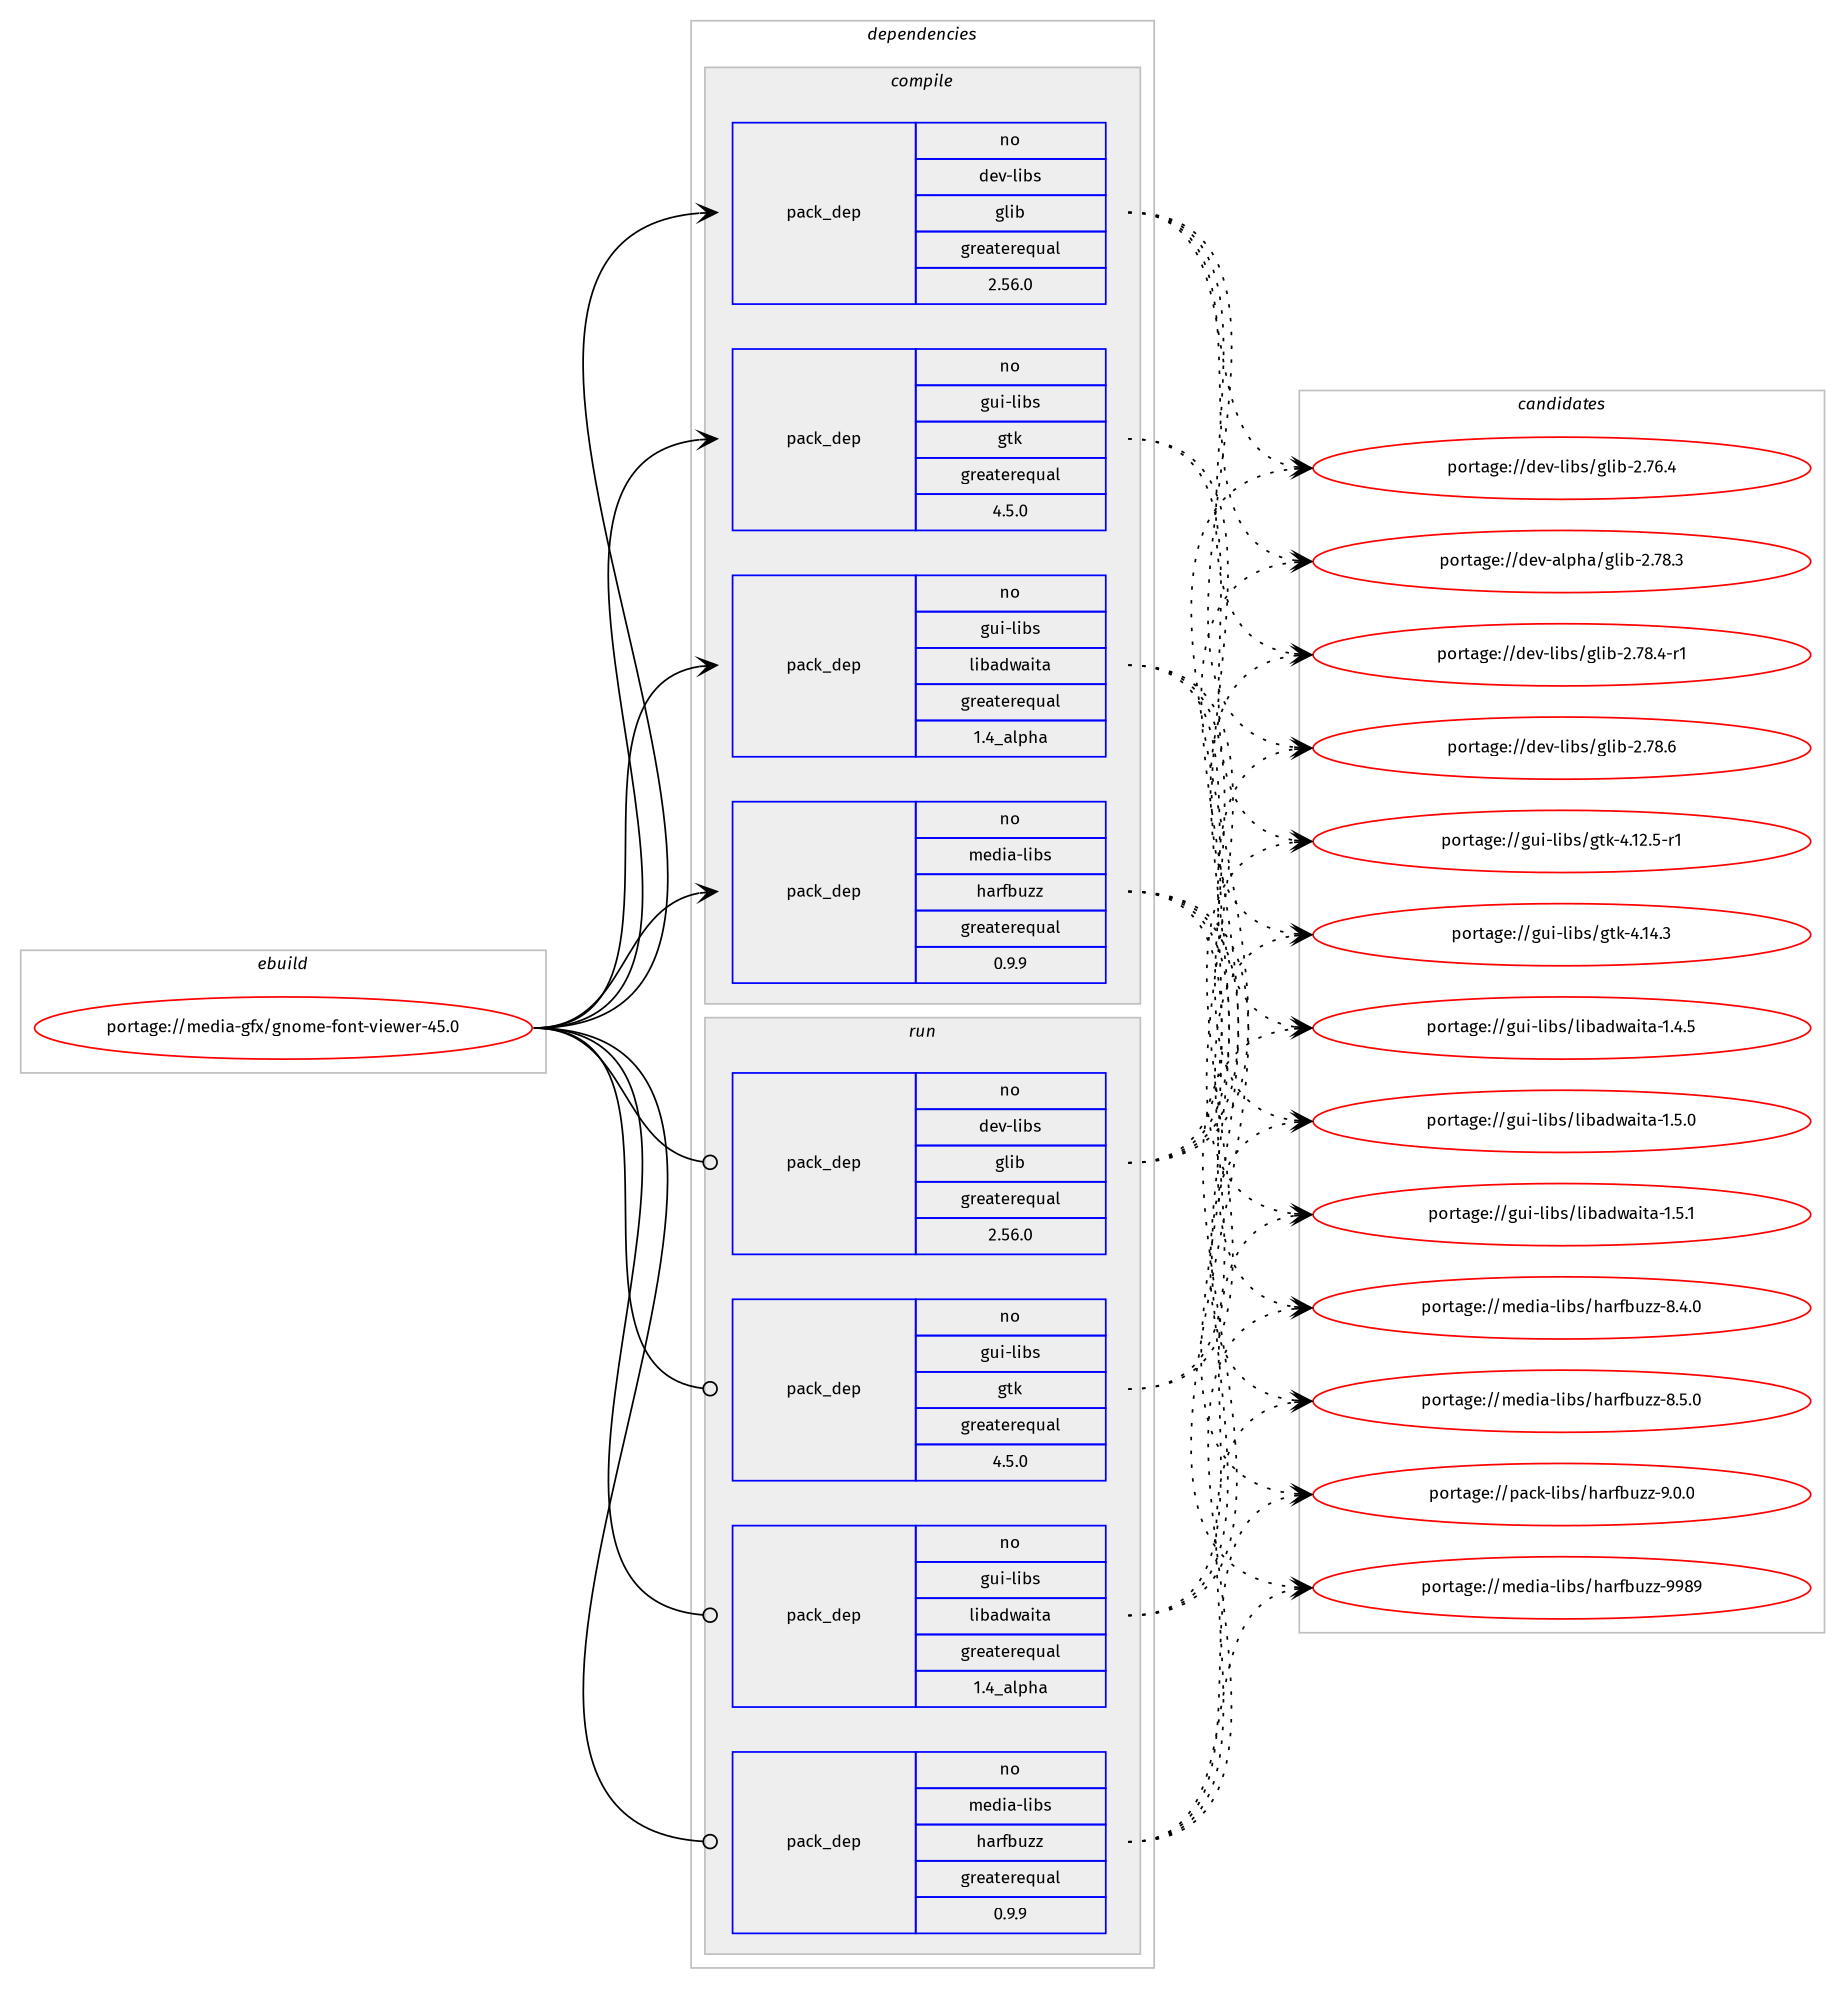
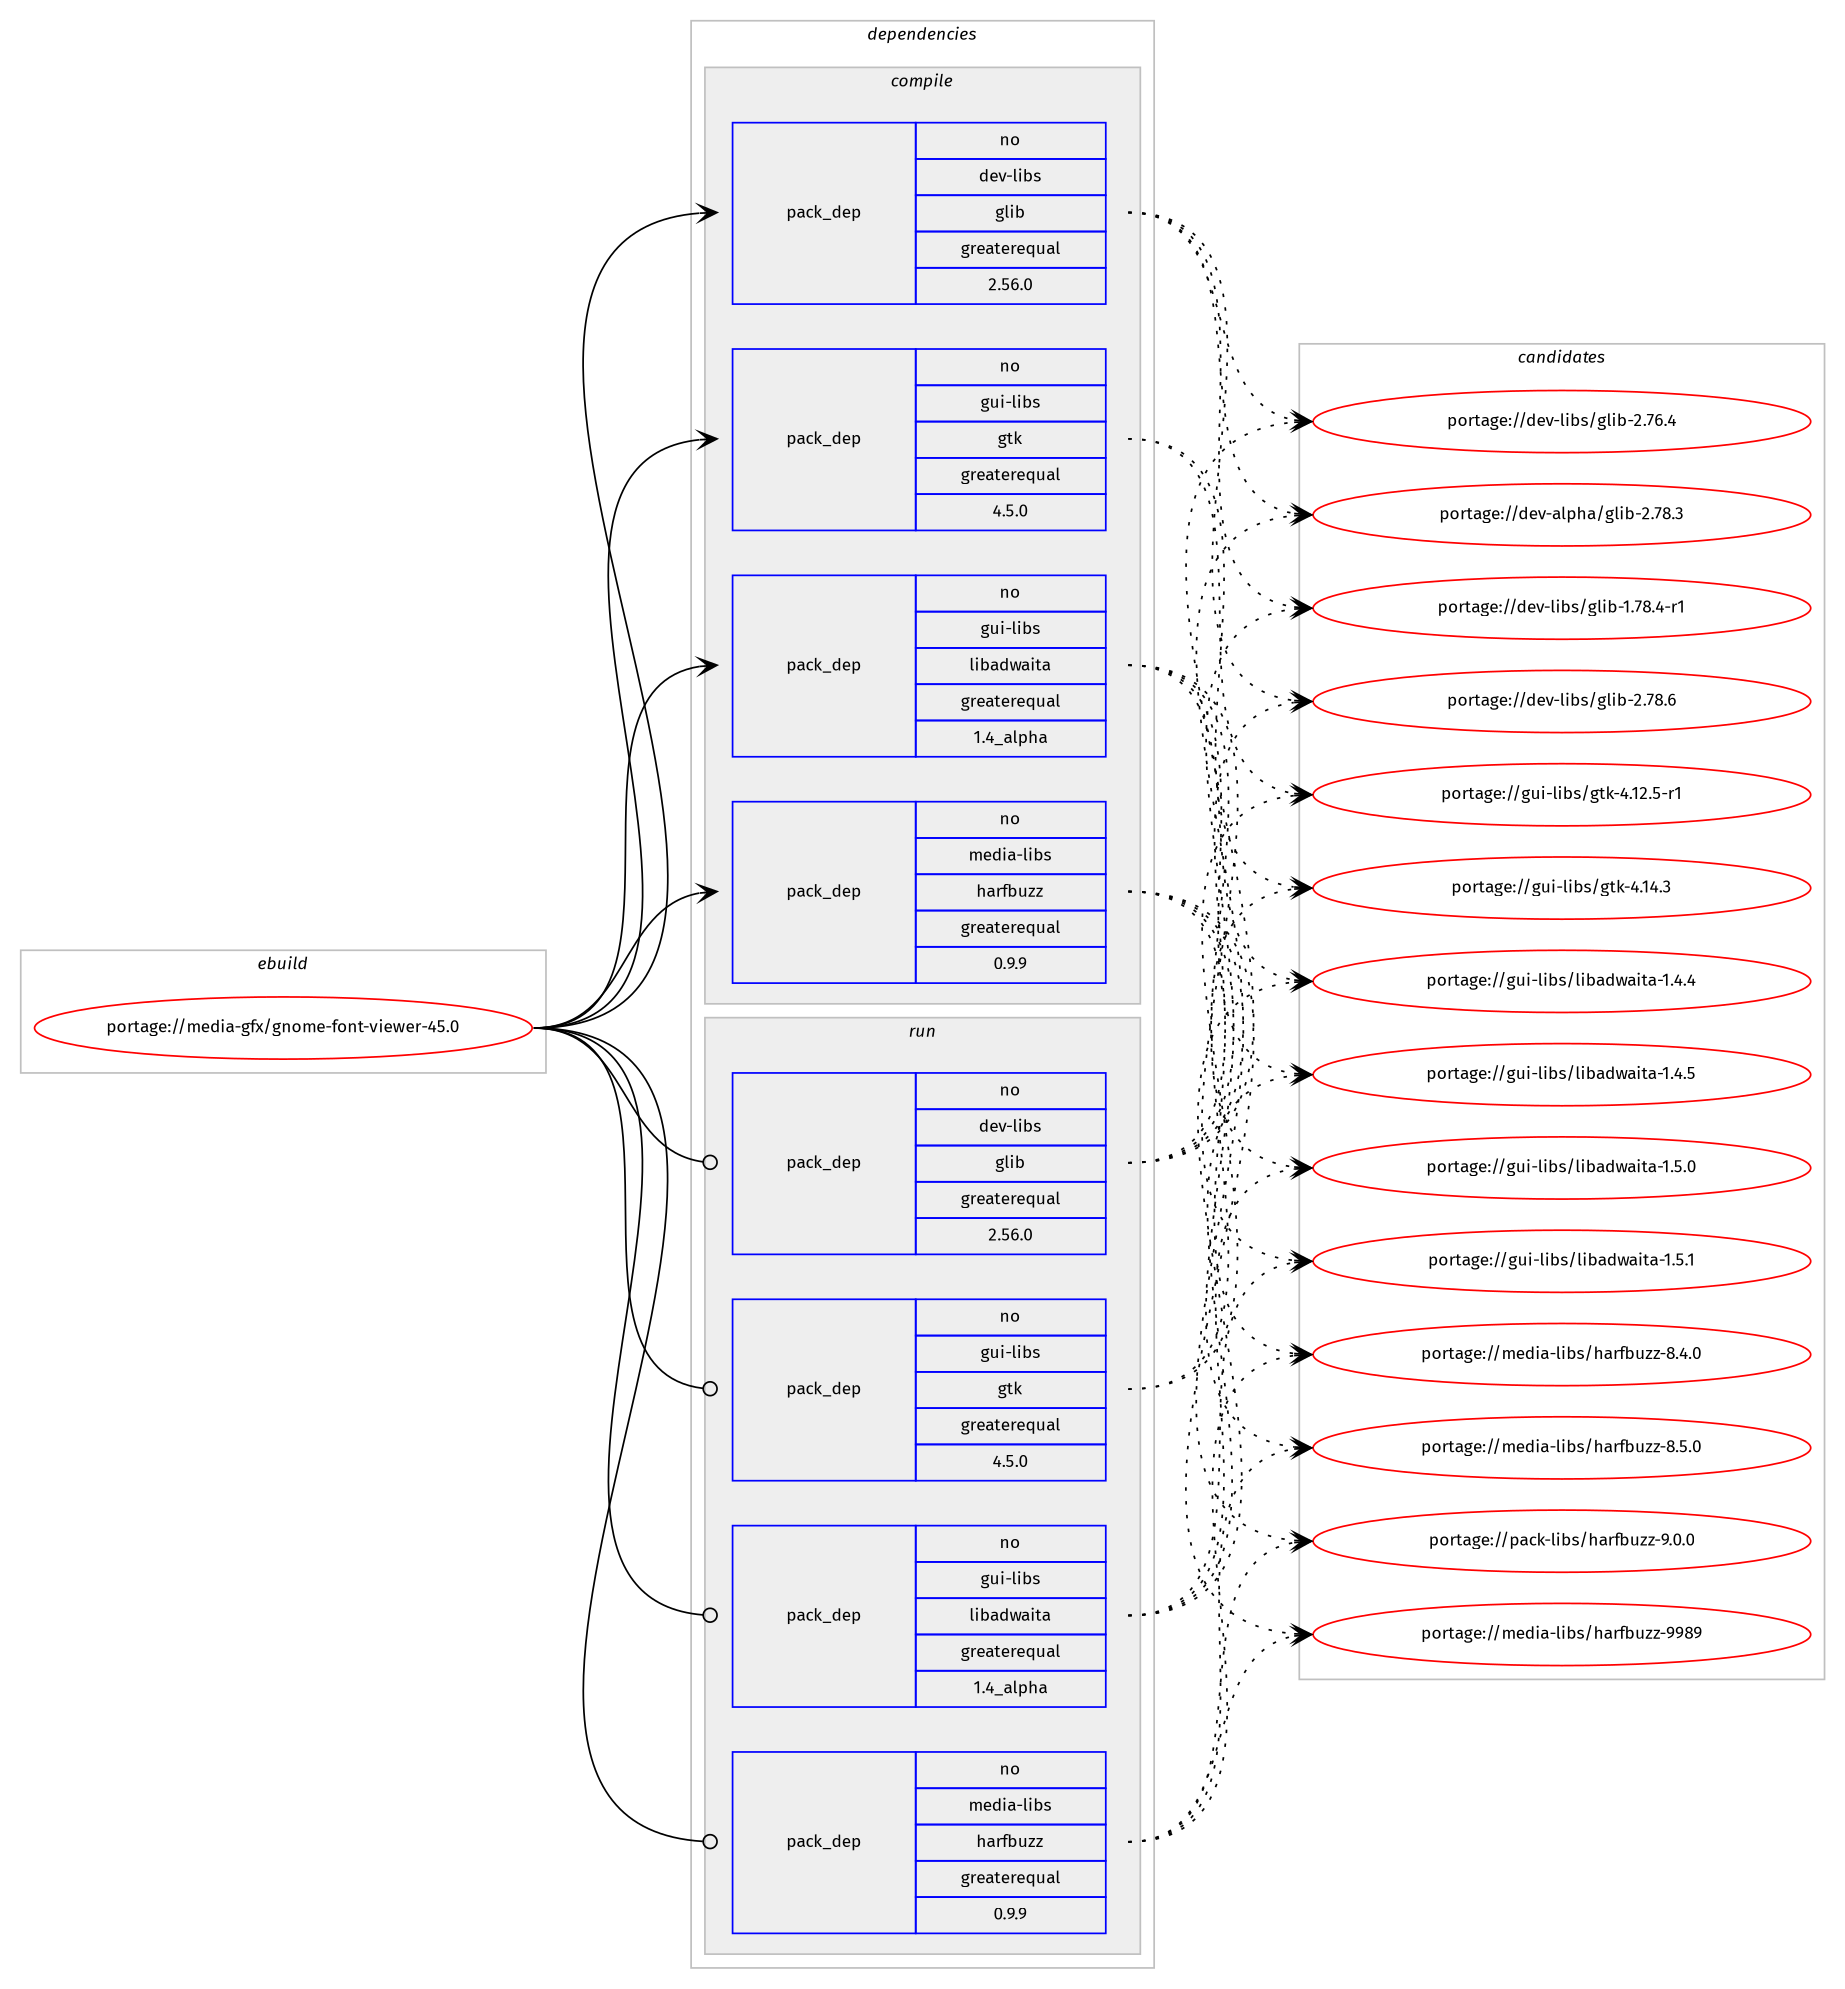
node "portage://dev-libs/glib-2.78.4-r1": label "portage://dev-libs/glib-2.78.4-r1" -> "portage://dev-libs/glib-1.78.4-r1"
node "portage://gui-libs/libadwaita-1.4.4": added
